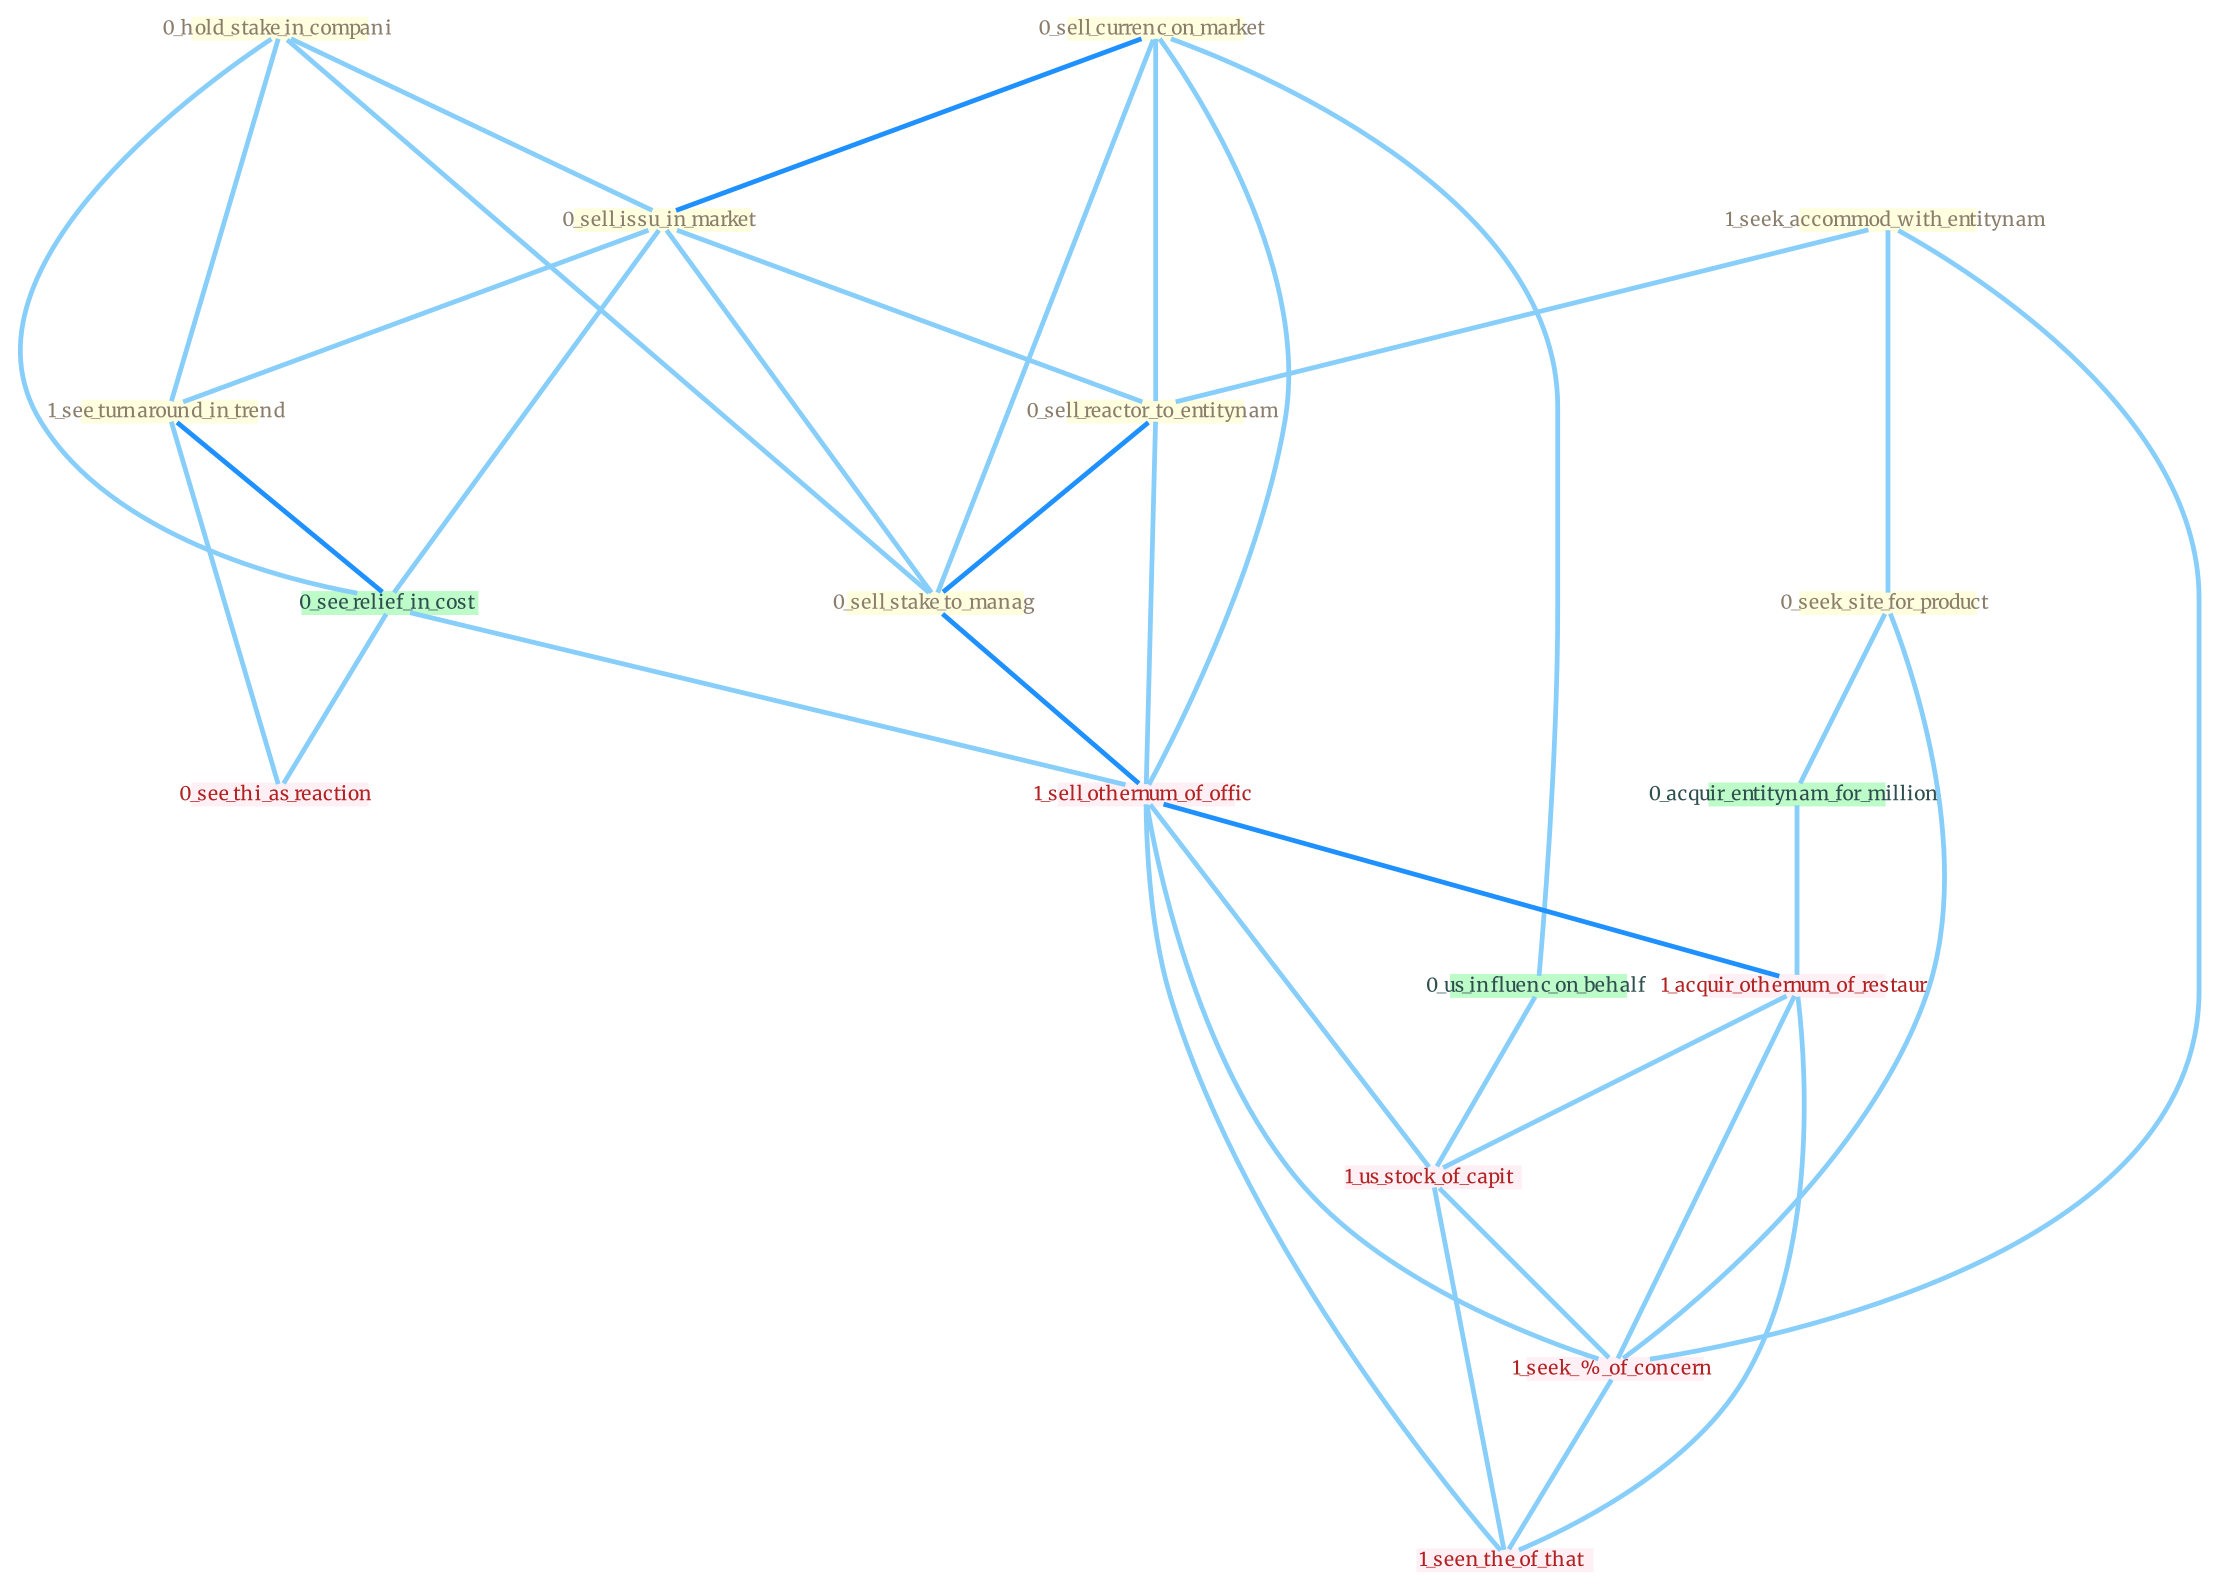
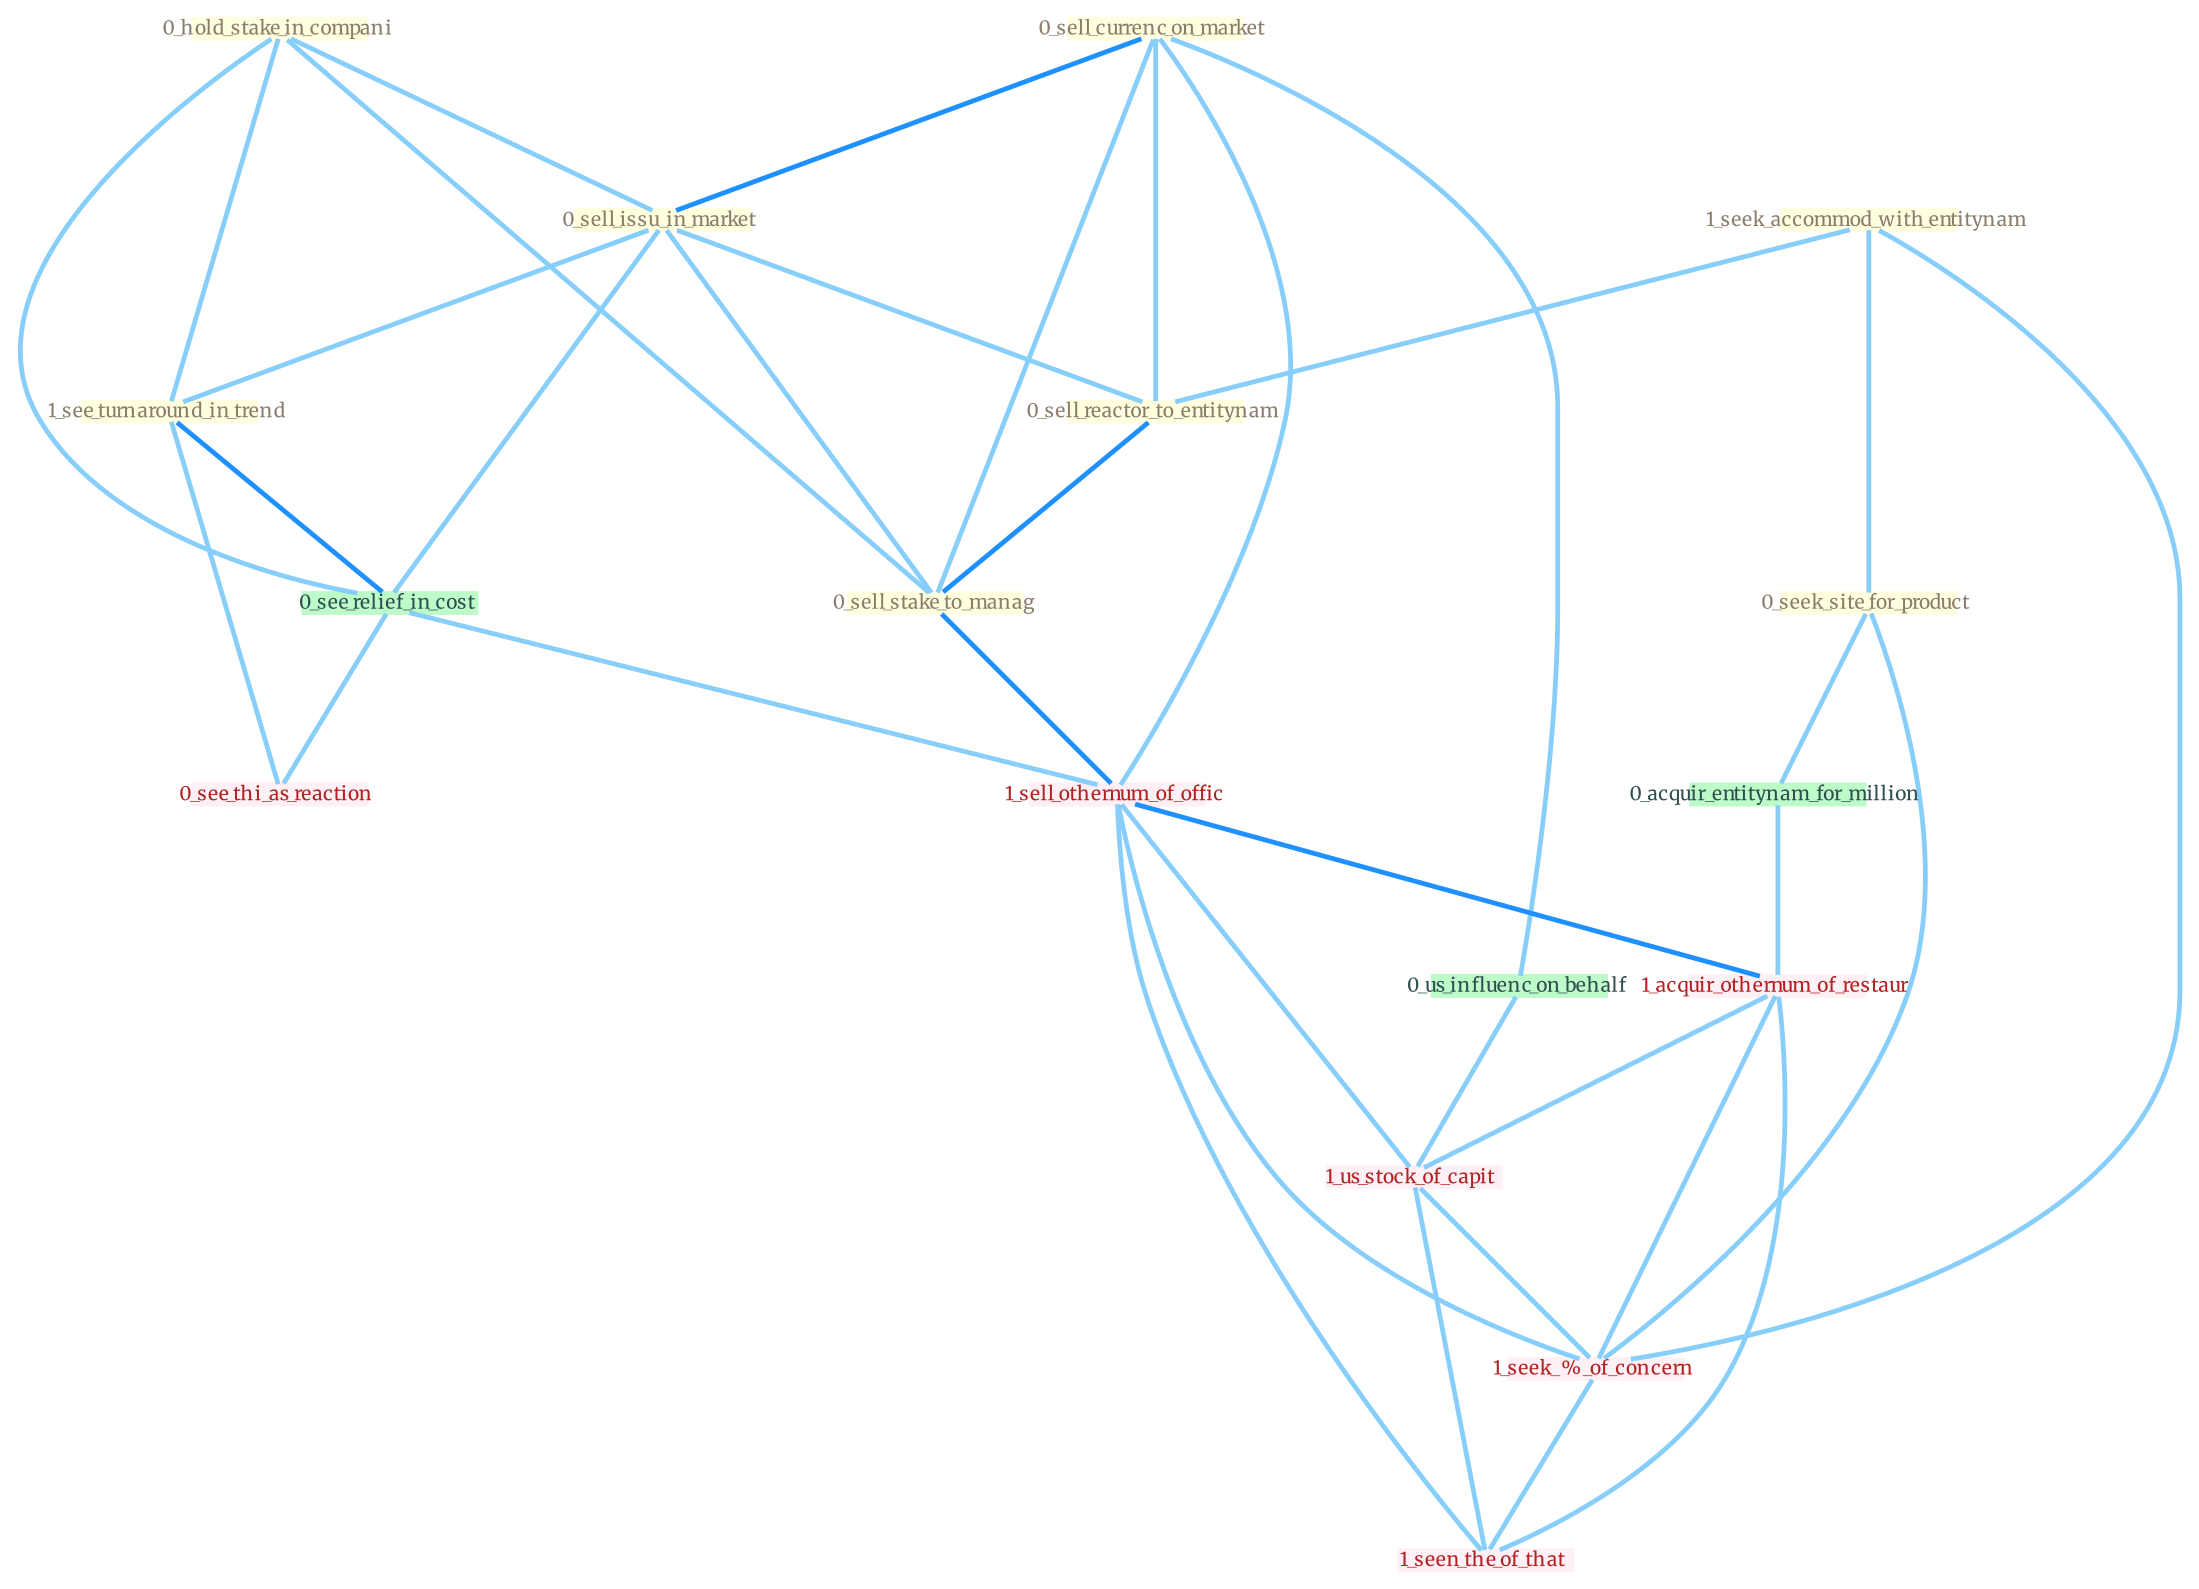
edge "0_sell_reactor_to_entitynam" -- "1_sell_othernum_of_offic": removed
